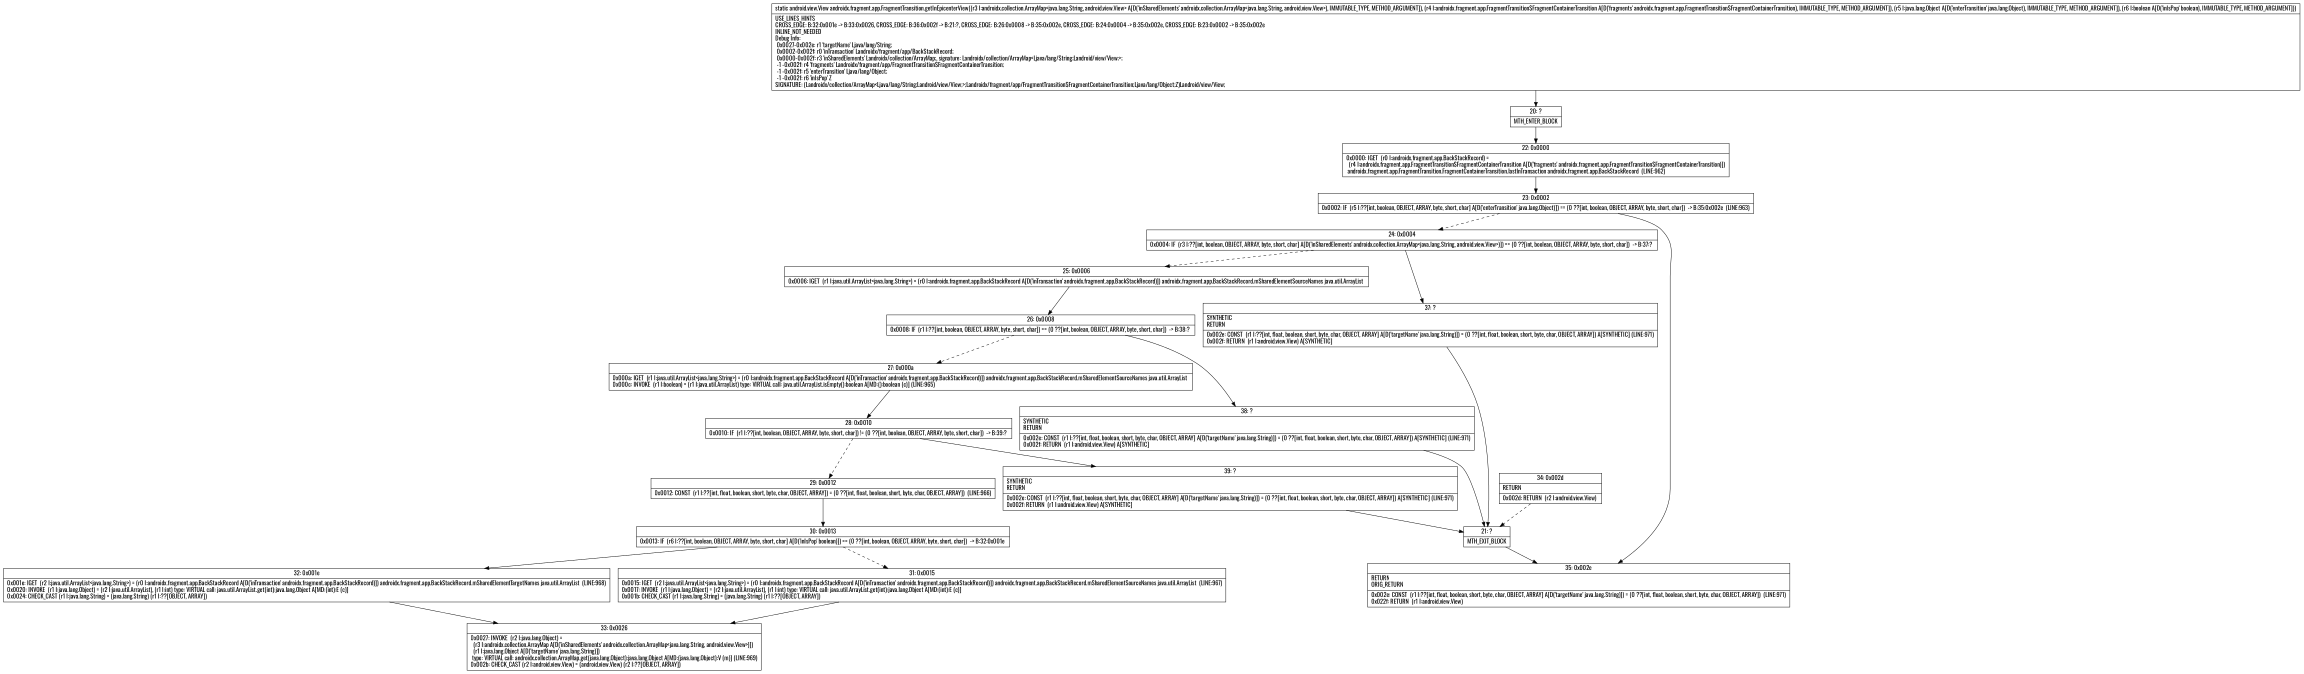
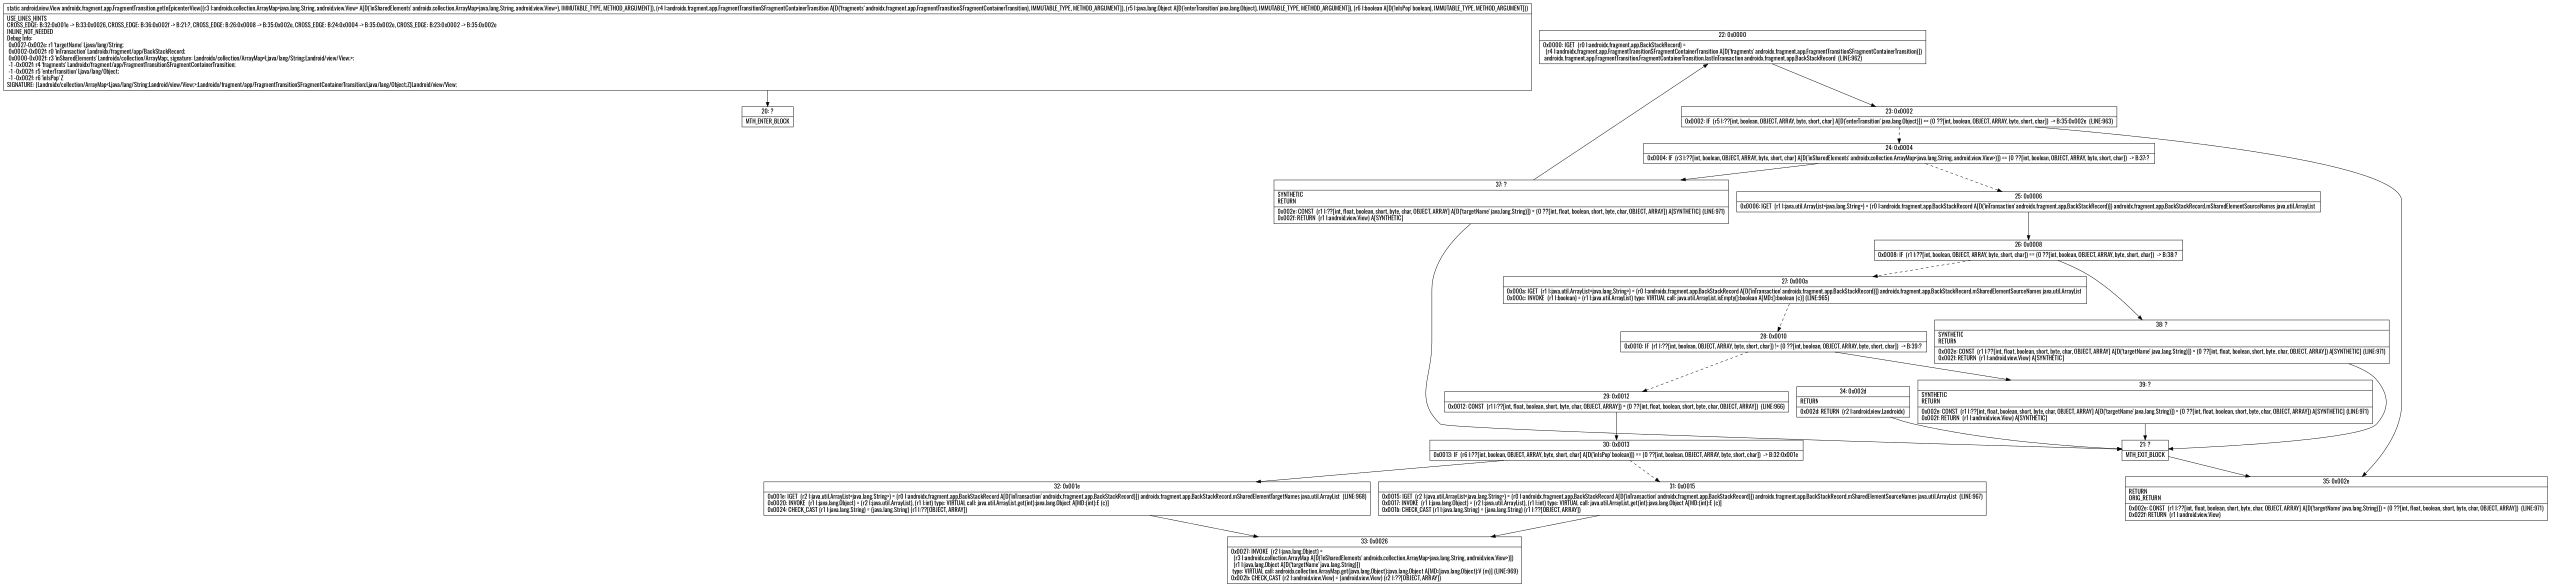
edge "20: ?" -> "22: 0x0000": now "37: ?" -> "22: 0x0000"
edge "27: 0x000a" -> "28: 0x0010": style solid -> dashed
node "34: 0x002d": text "0x002d: RETURN  (r2 I:android.view.View)" -> "0x002d: RETURN  (r2 I:android.view.Landroidx)"
edge "34: 0x002d" -> "21: ?": style dashed -> solid
